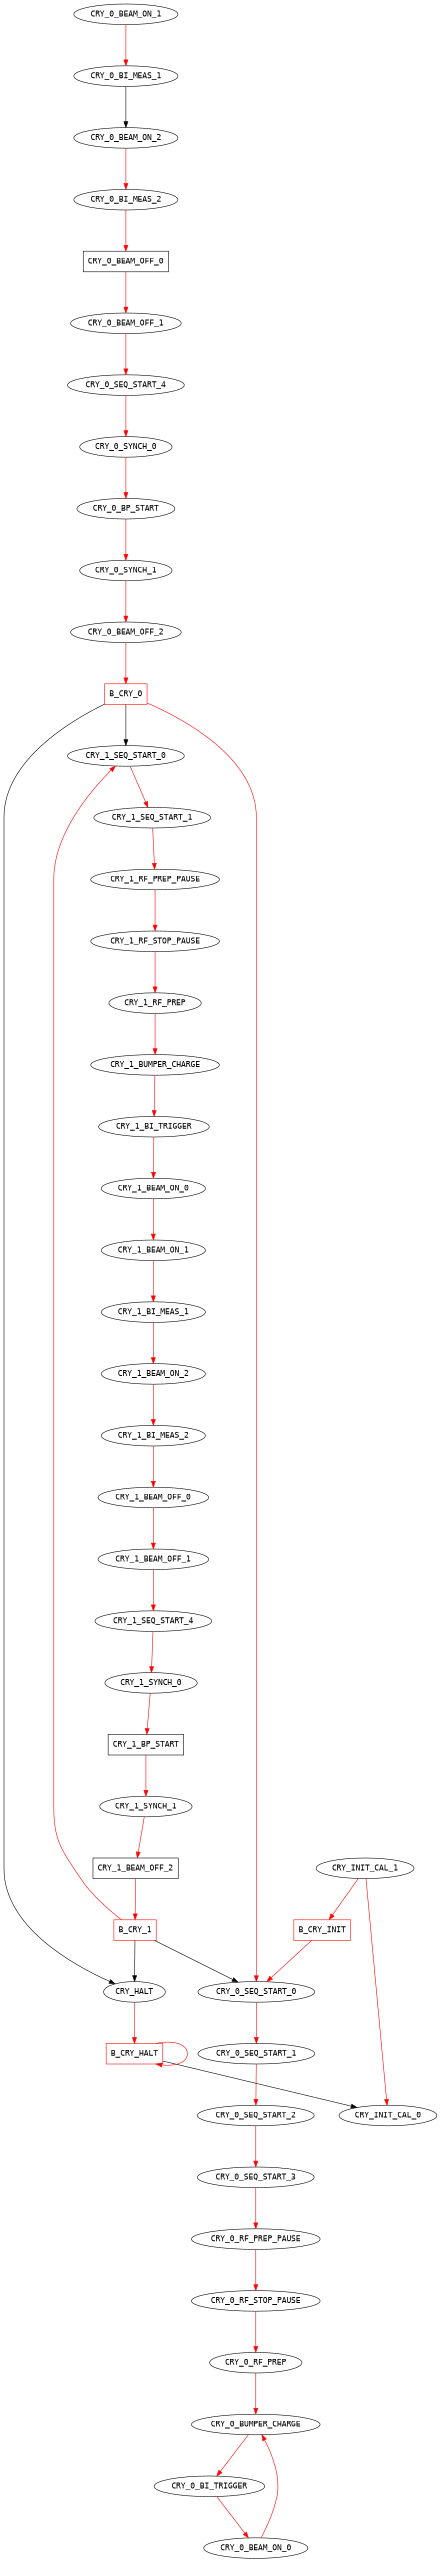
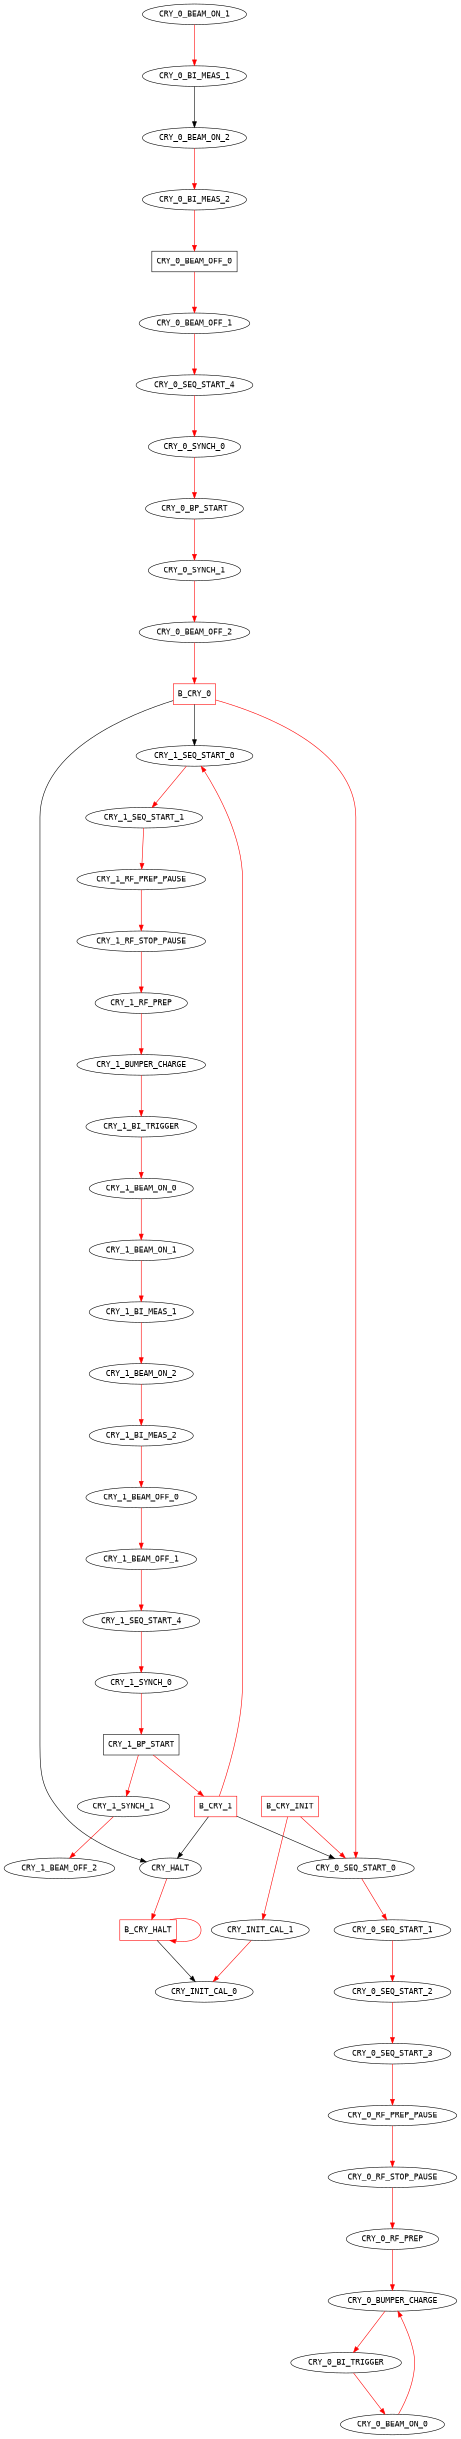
node "CRY_1_BEAM_OFF_2": shape box -> ellipse
edge "CRY_1_BEAM_OFF_2" -> "B_CRY_1": now "CRY_1_BP_START" -> "B_CRY_1"
edge "CRY_INIT_CAL_1" -> "B_CRY_INIT": reversed
